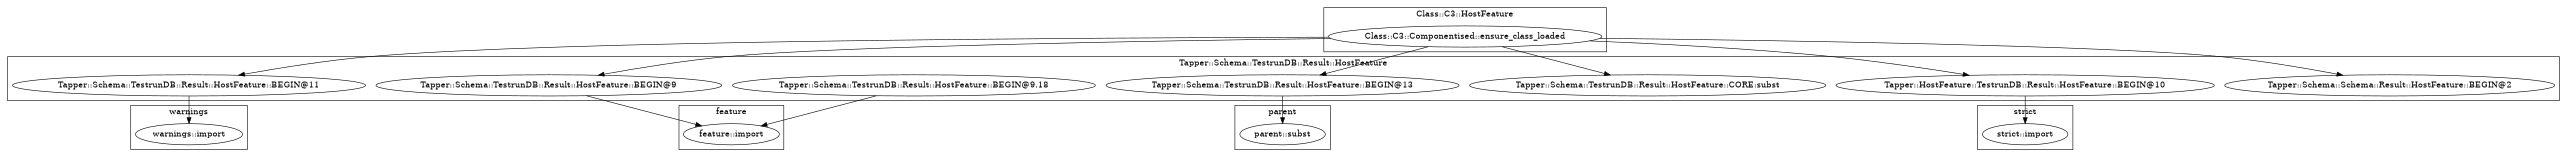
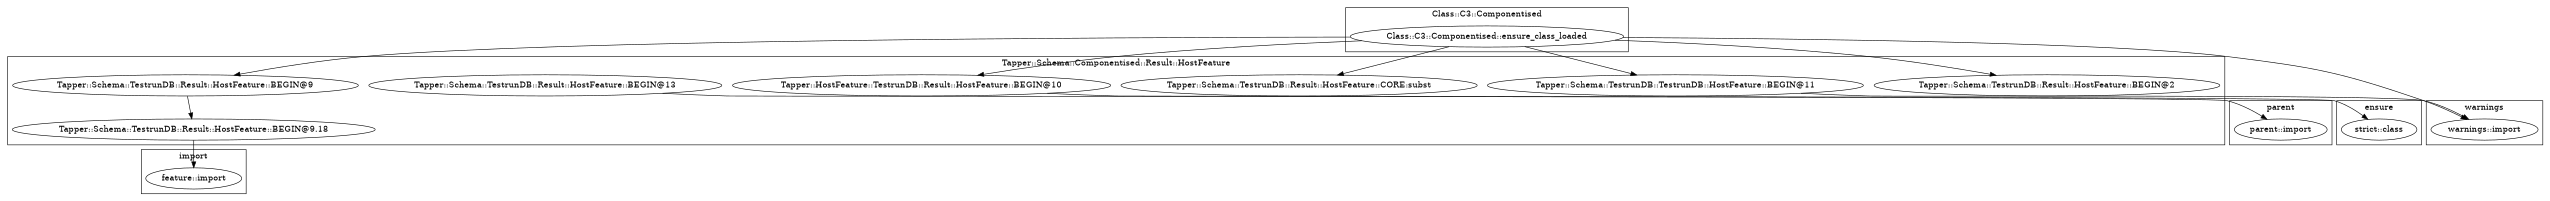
cluster "Class::C3::HostFeature": label "Class::C3::HostFeature" -> "Class::C3::Componentised"
edge "Class::C3::Componentised::ensure_class_loaded" -> "Tapper::Schema::TestrunDB::Result::HostFeature::BEGIN@13": now "Class::C3::Componentised::ensure_class_loaded" -> "warnings::import"
cluster "Tapper::Schema::TestrunDB::Result::HostFeature": label "Tapper::Schema::TestrunDB::Result::HostFeature" -> "Tapper::Schema::Componentised::Result::HostFeature"
node "Tapper::Schema::TestrunDB::Result::HostFeature::BEGIN@11": label "Tapper::Schema::TestrunDB::Result::HostFeature::BEGIN@11" -> "Tapper::Schema::TestrunDB::TestrunDB::HostFeature::BEGIN@11"
node "Tapper::Schema::Schema::Result::HostFeature::BEGIN@2": label "Tapper::Schema::Schema::Result::HostFeature::BEGIN@2" -> "Tapper::Schema::TestrunDB::Result::HostFeature::BEGIN@2"
edge "Tapper::Schema::TestrunDB::Result::HostFeature::BEGIN@9" -> "feature::import": now "Tapper::Schema::TestrunDB::Result::HostFeature::BEGIN@9" -> "Tapper::Schema::TestrunDB::Result::HostFeature::BEGIN@9.18"
cluster "feature": label "feature" -> "import"
cluster "strict": label "strict" -> "ensure"
node "parent::subst": label "parent::subst" -> "parent::import"
node "strict::import": label "strict::import" -> "strict::class"
